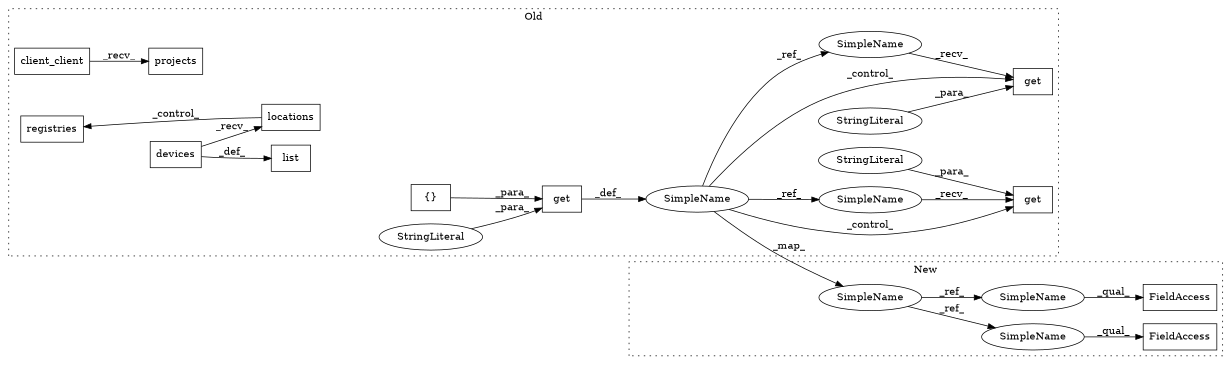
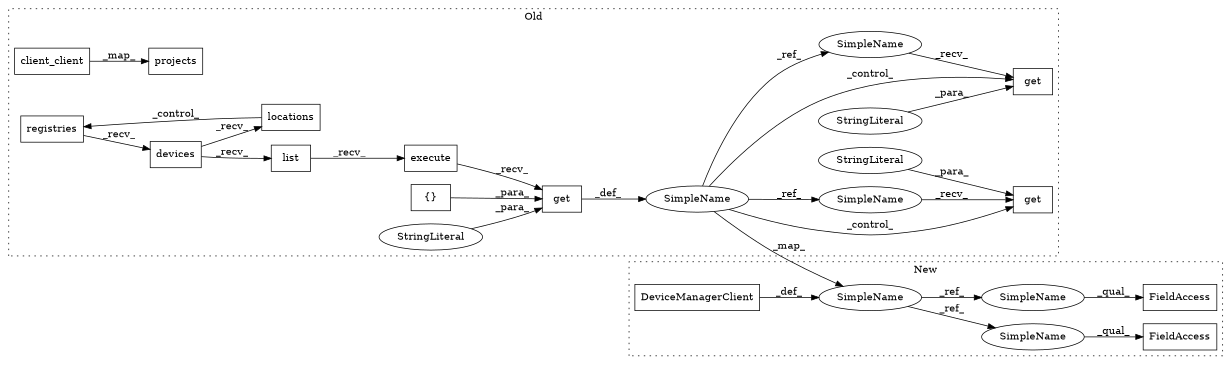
edge "client_client" -> "projects": label "_recv_" -> "_map_"
edge "registries" -> "devices": added, label "_recv_"
edge "devices" -> "list": label "_def_" -> "_recv_"
node "execute": added
node "DeviceManagerClient": added
